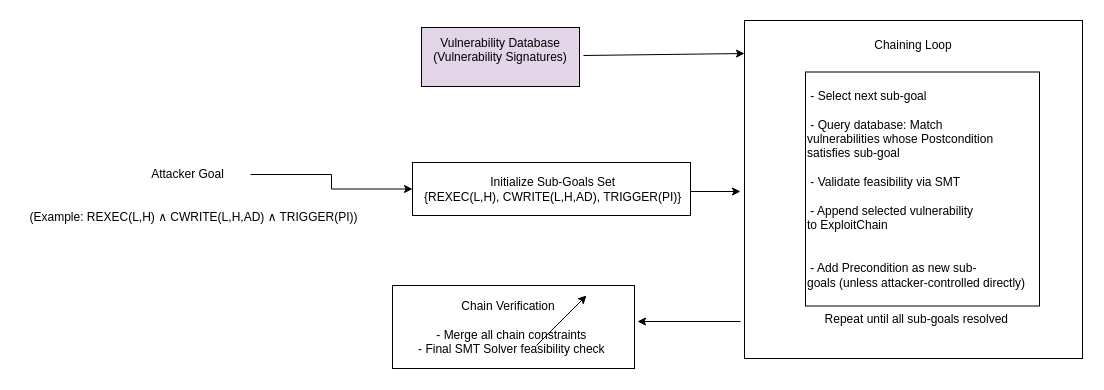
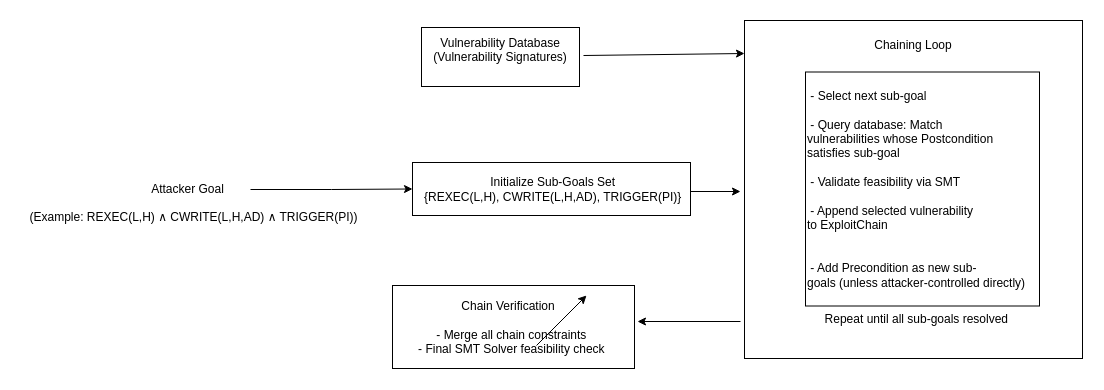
node "Vulnerability Database (Vulnerability Signatures)": fillcolor #e1d5e7 -> #ffffff
node "Attacker Goal": moved (188, 175) -> (188, 190)
